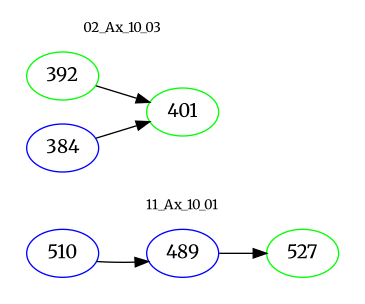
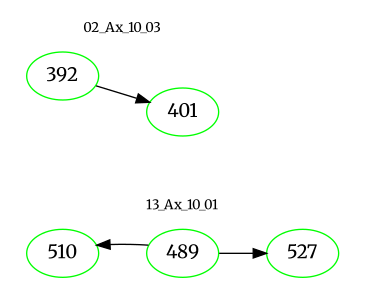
node "384": removed
cluster "11_Ax_10_01": label "11_Ax_10_01" -> "13_Ax_10_01"
node "510": color blue -> green
node "489": color blue -> green
edge "510" -> "489": reversed
